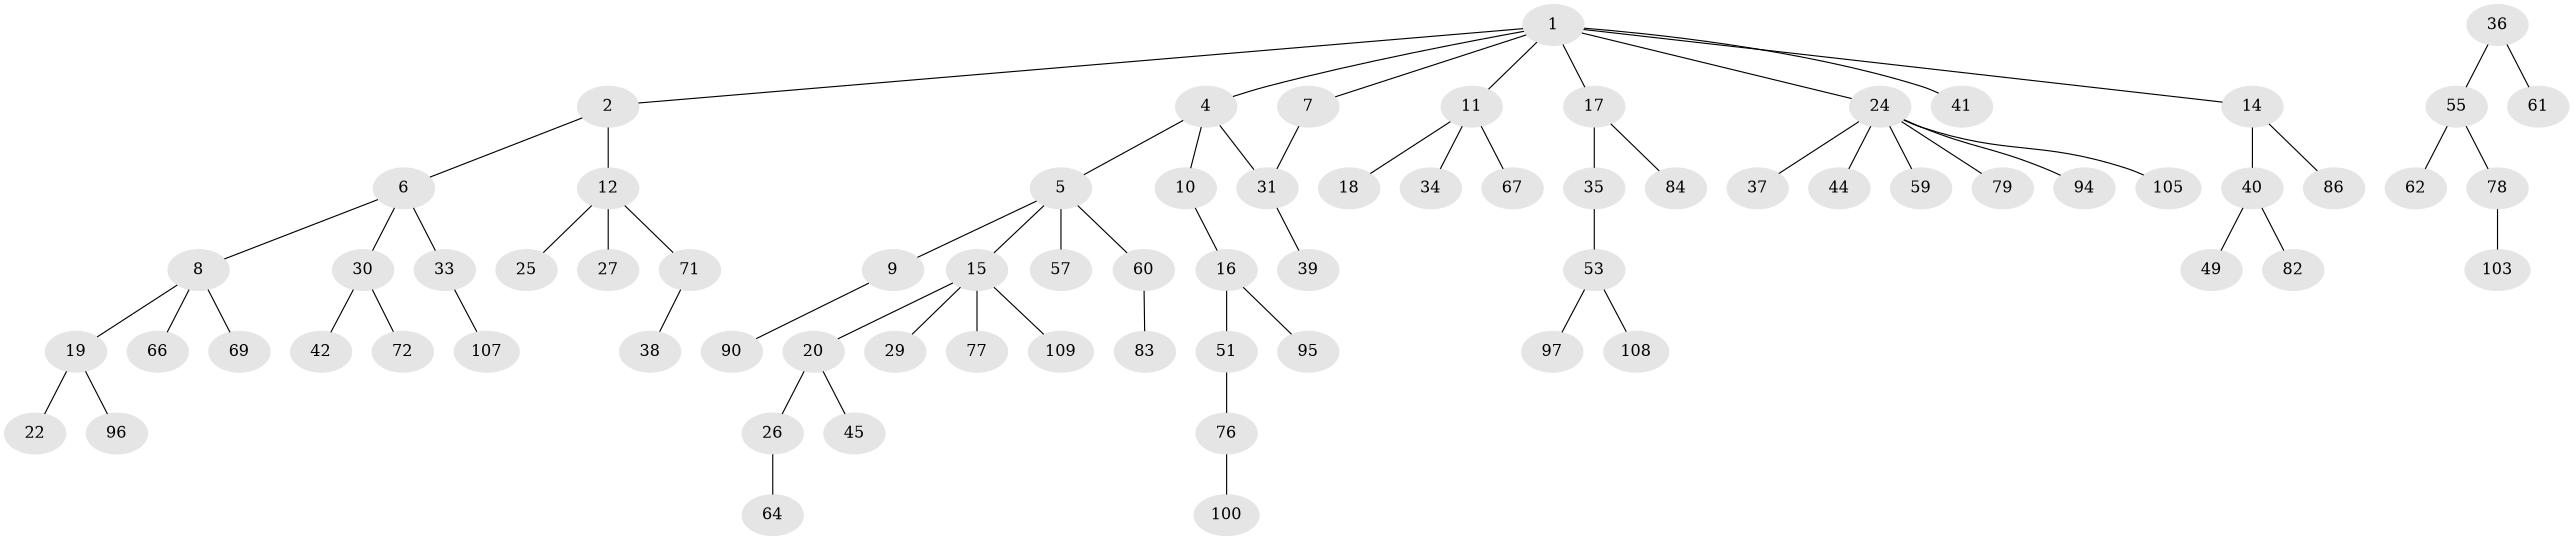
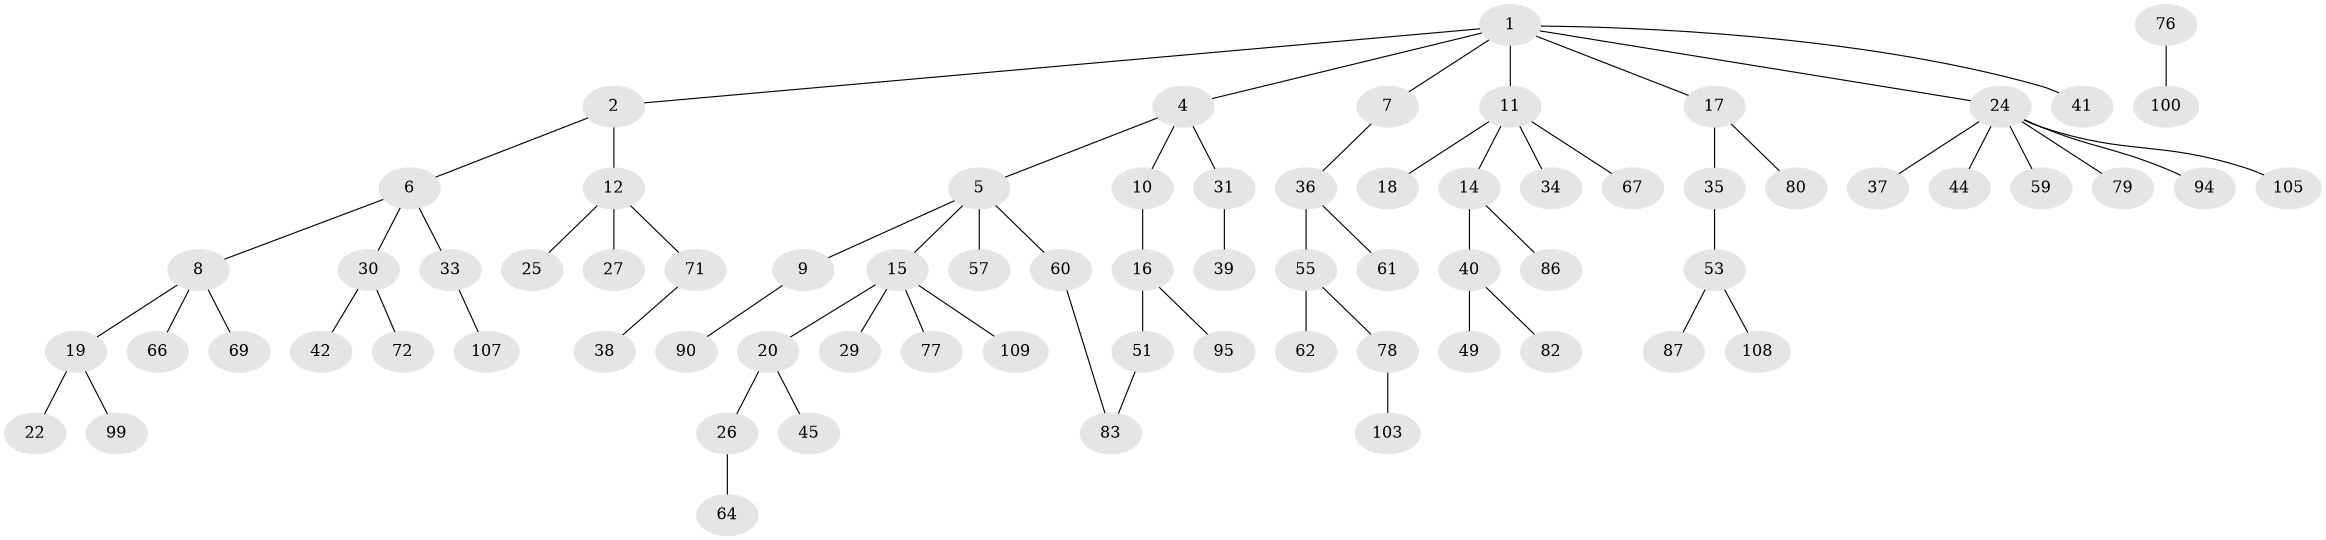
edge "1" -- "14": now "11" -- "14"
edge "7" -- "31": now "7" -- "36"
node "84": label "84" -> "80"
node "97": label "97" -> "87"
edge "51" -- "76": now "51" -- "83"
node "96": label "96" -> "99"
